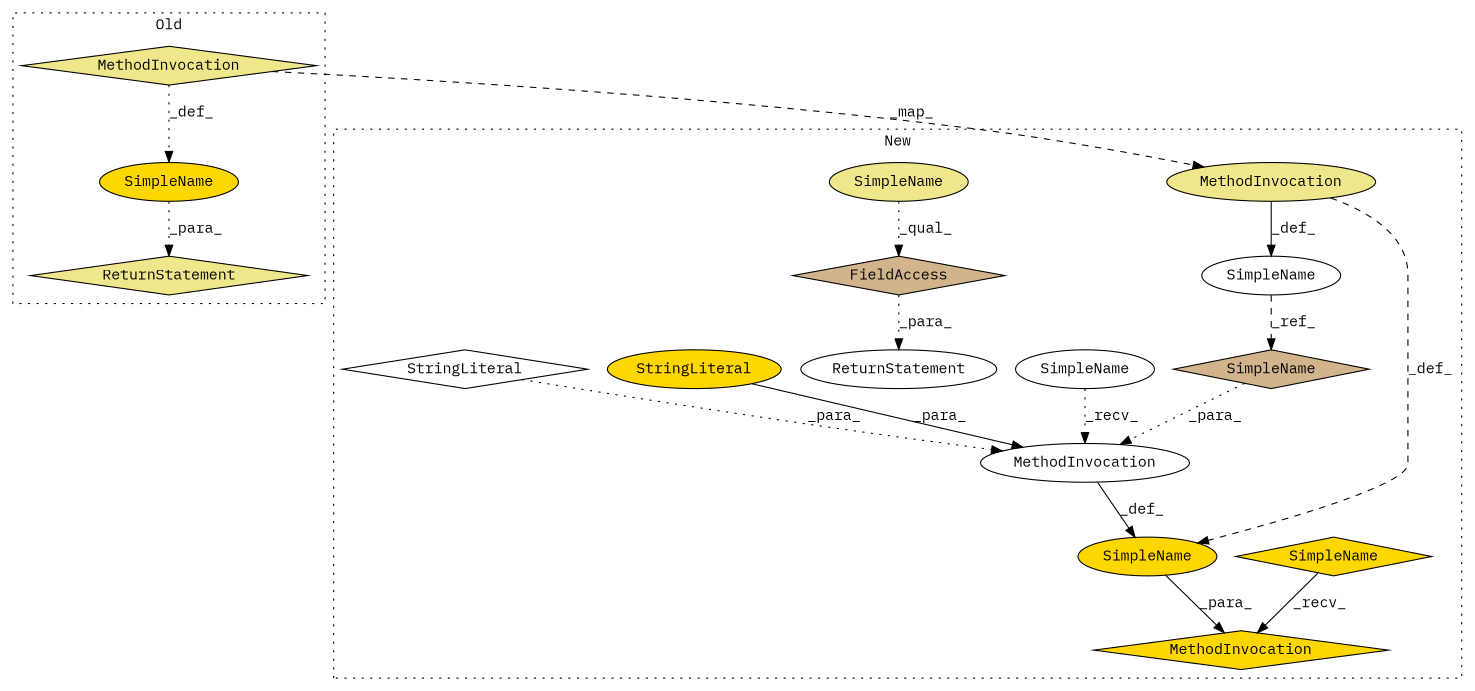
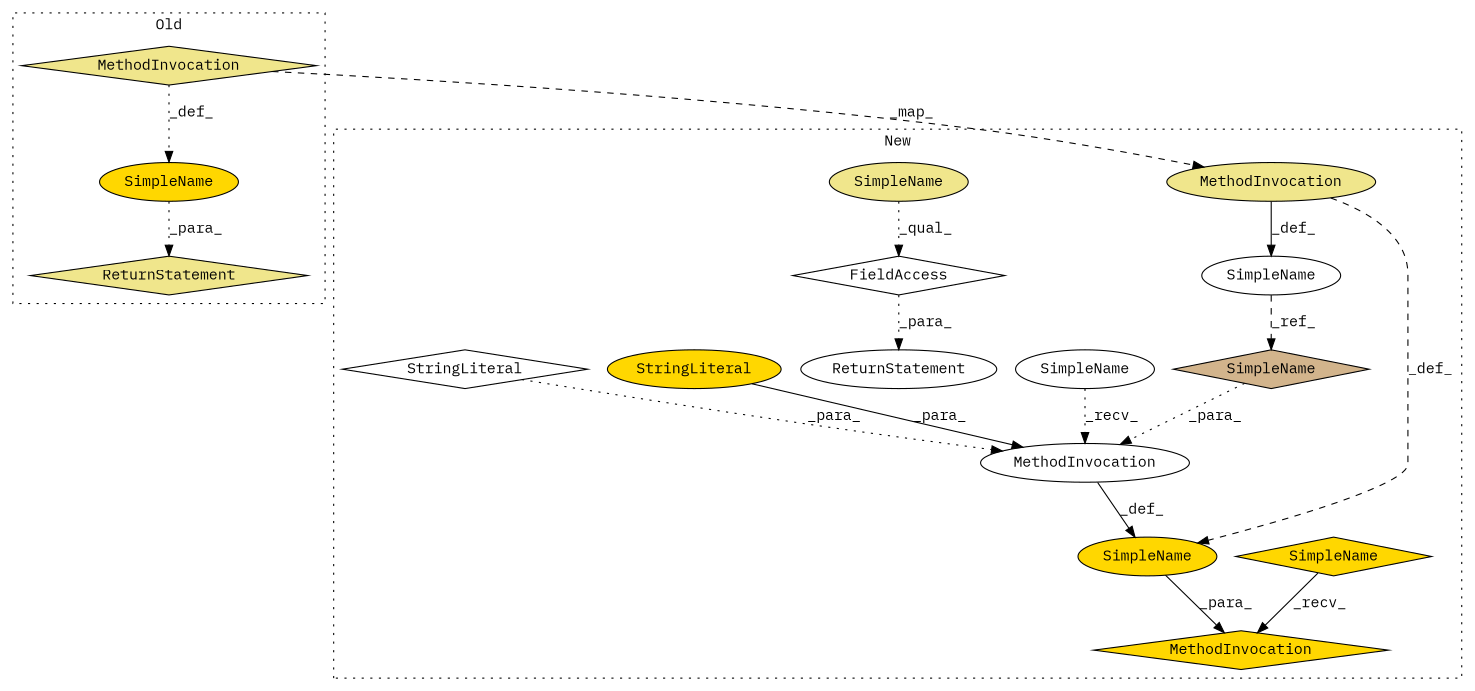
node "FieldAccess": fillcolor tan -> white
